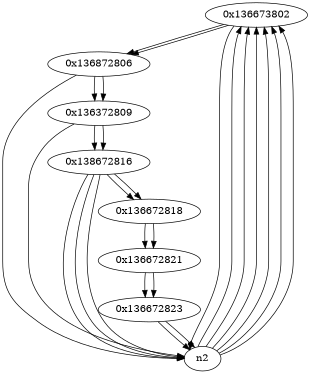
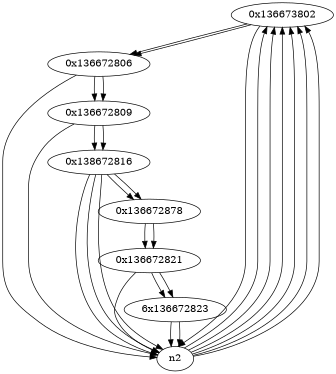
node "0x136872806": label "0x136872806" -> "0x136672806"
node "0x136372809": label "0x136372809" -> "0x136672809"
node "0x136672818": label "0x136672818" -> "0x136672878"
node "0x136672823": label "0x136672823" -> "6x136672823"
edge "0x136672821" -> "n2": added
